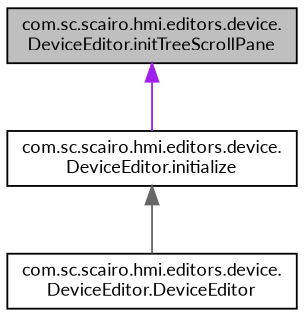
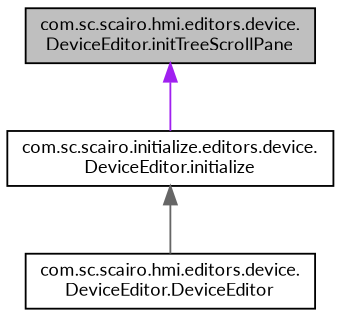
node "com.sc.scairo.hmi.editors.device. DeviceEditor.initialize": label "com.sc.scairo.hmi.editors.device. DeviceEditor.initialize" -> "com.sc.scairo.initialize.editors.device. DeviceEditor.initialize"
